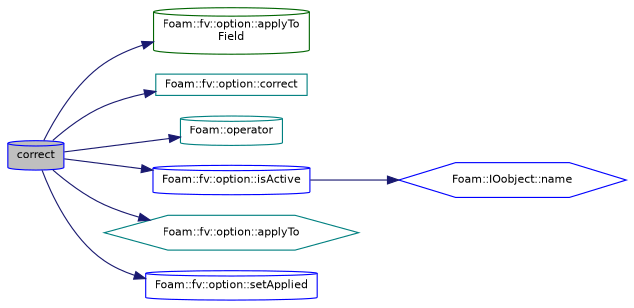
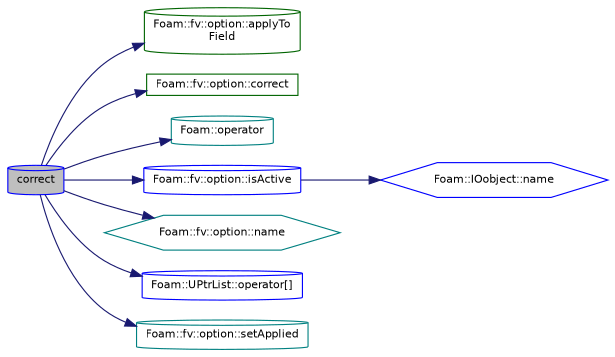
node "Foam::fv::option::correct": color teal -> darkgreen
node "Foam::fv::option::applyTo": label "Foam::fv::option::applyTo" -> "Foam::fv::option::name"
node "Foam::UPtrList::operator[]": added
node "Foam::fv::option::setApplied": color blue -> teal
